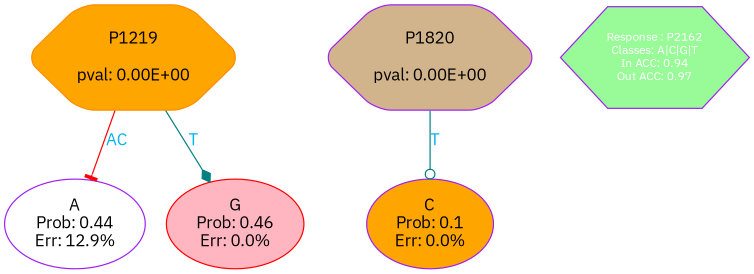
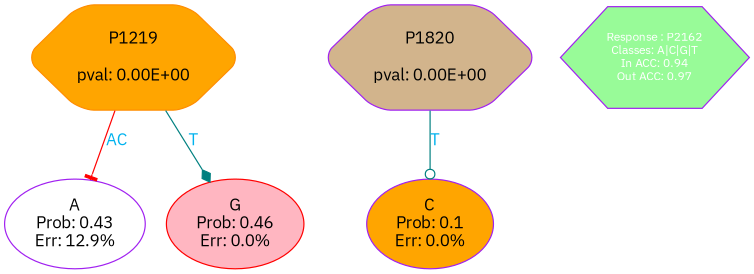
node "A Prob: 0.44 Err: 12.9%": label "A Prob: 0.44 Err: 12.9%" -> "A Prob: 0.43 Err: 12.9%"
